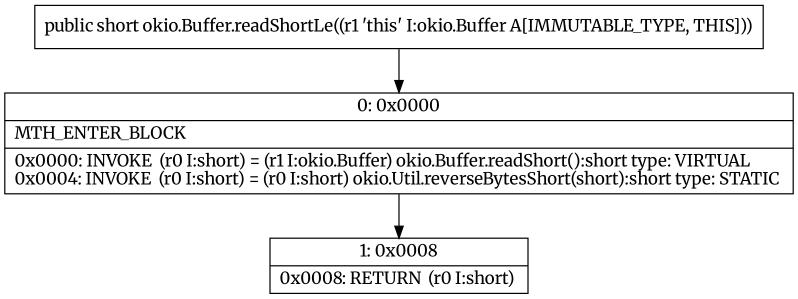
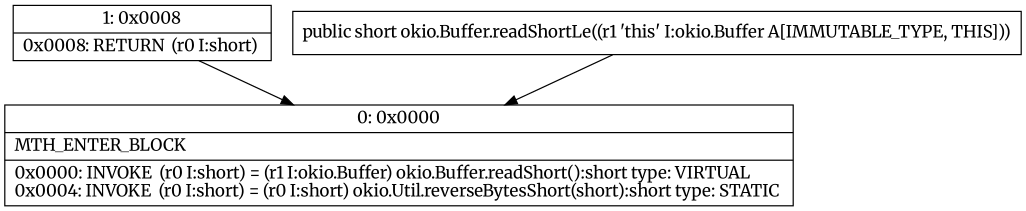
edge "0: 0x0000" -> "1: 0x0008": reversed
